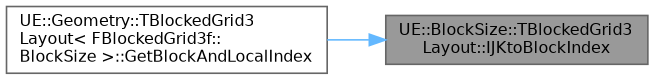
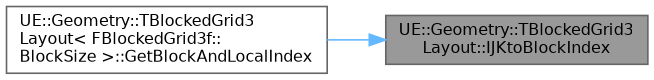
node "UE::BlockSize::TBlockedGrid3 Layout::IJKtoBlockIndex": label "UE::BlockSize::TBlockedGrid3 Layout::IJKtoBlockIndex" -> "UE::Geometry::TBlockedGrid3 Layout::IJKtoBlockIndex"
